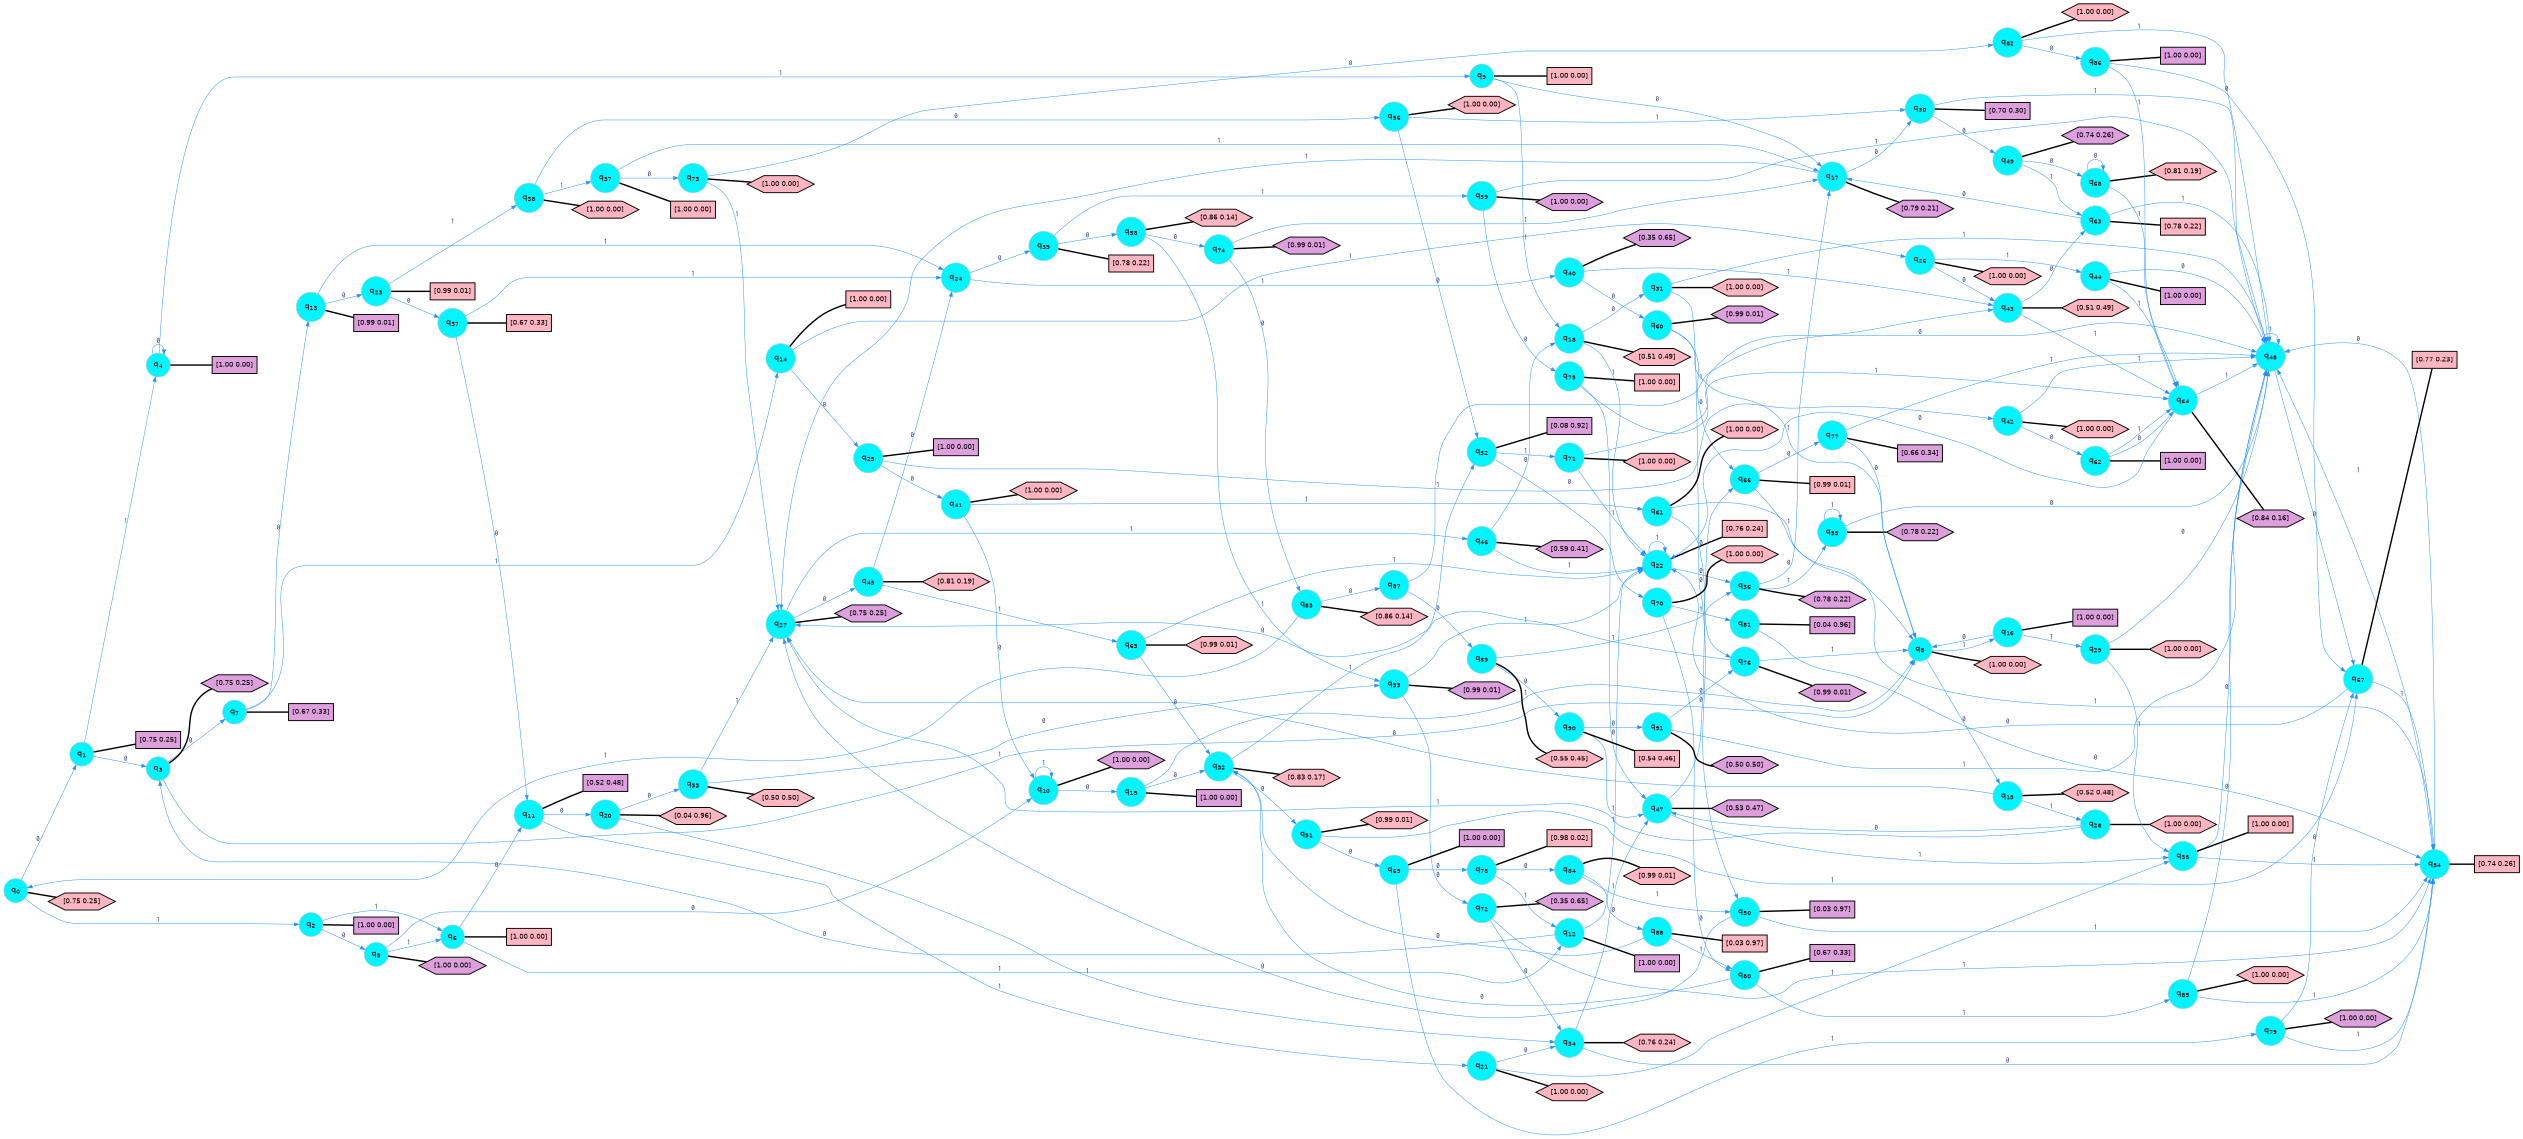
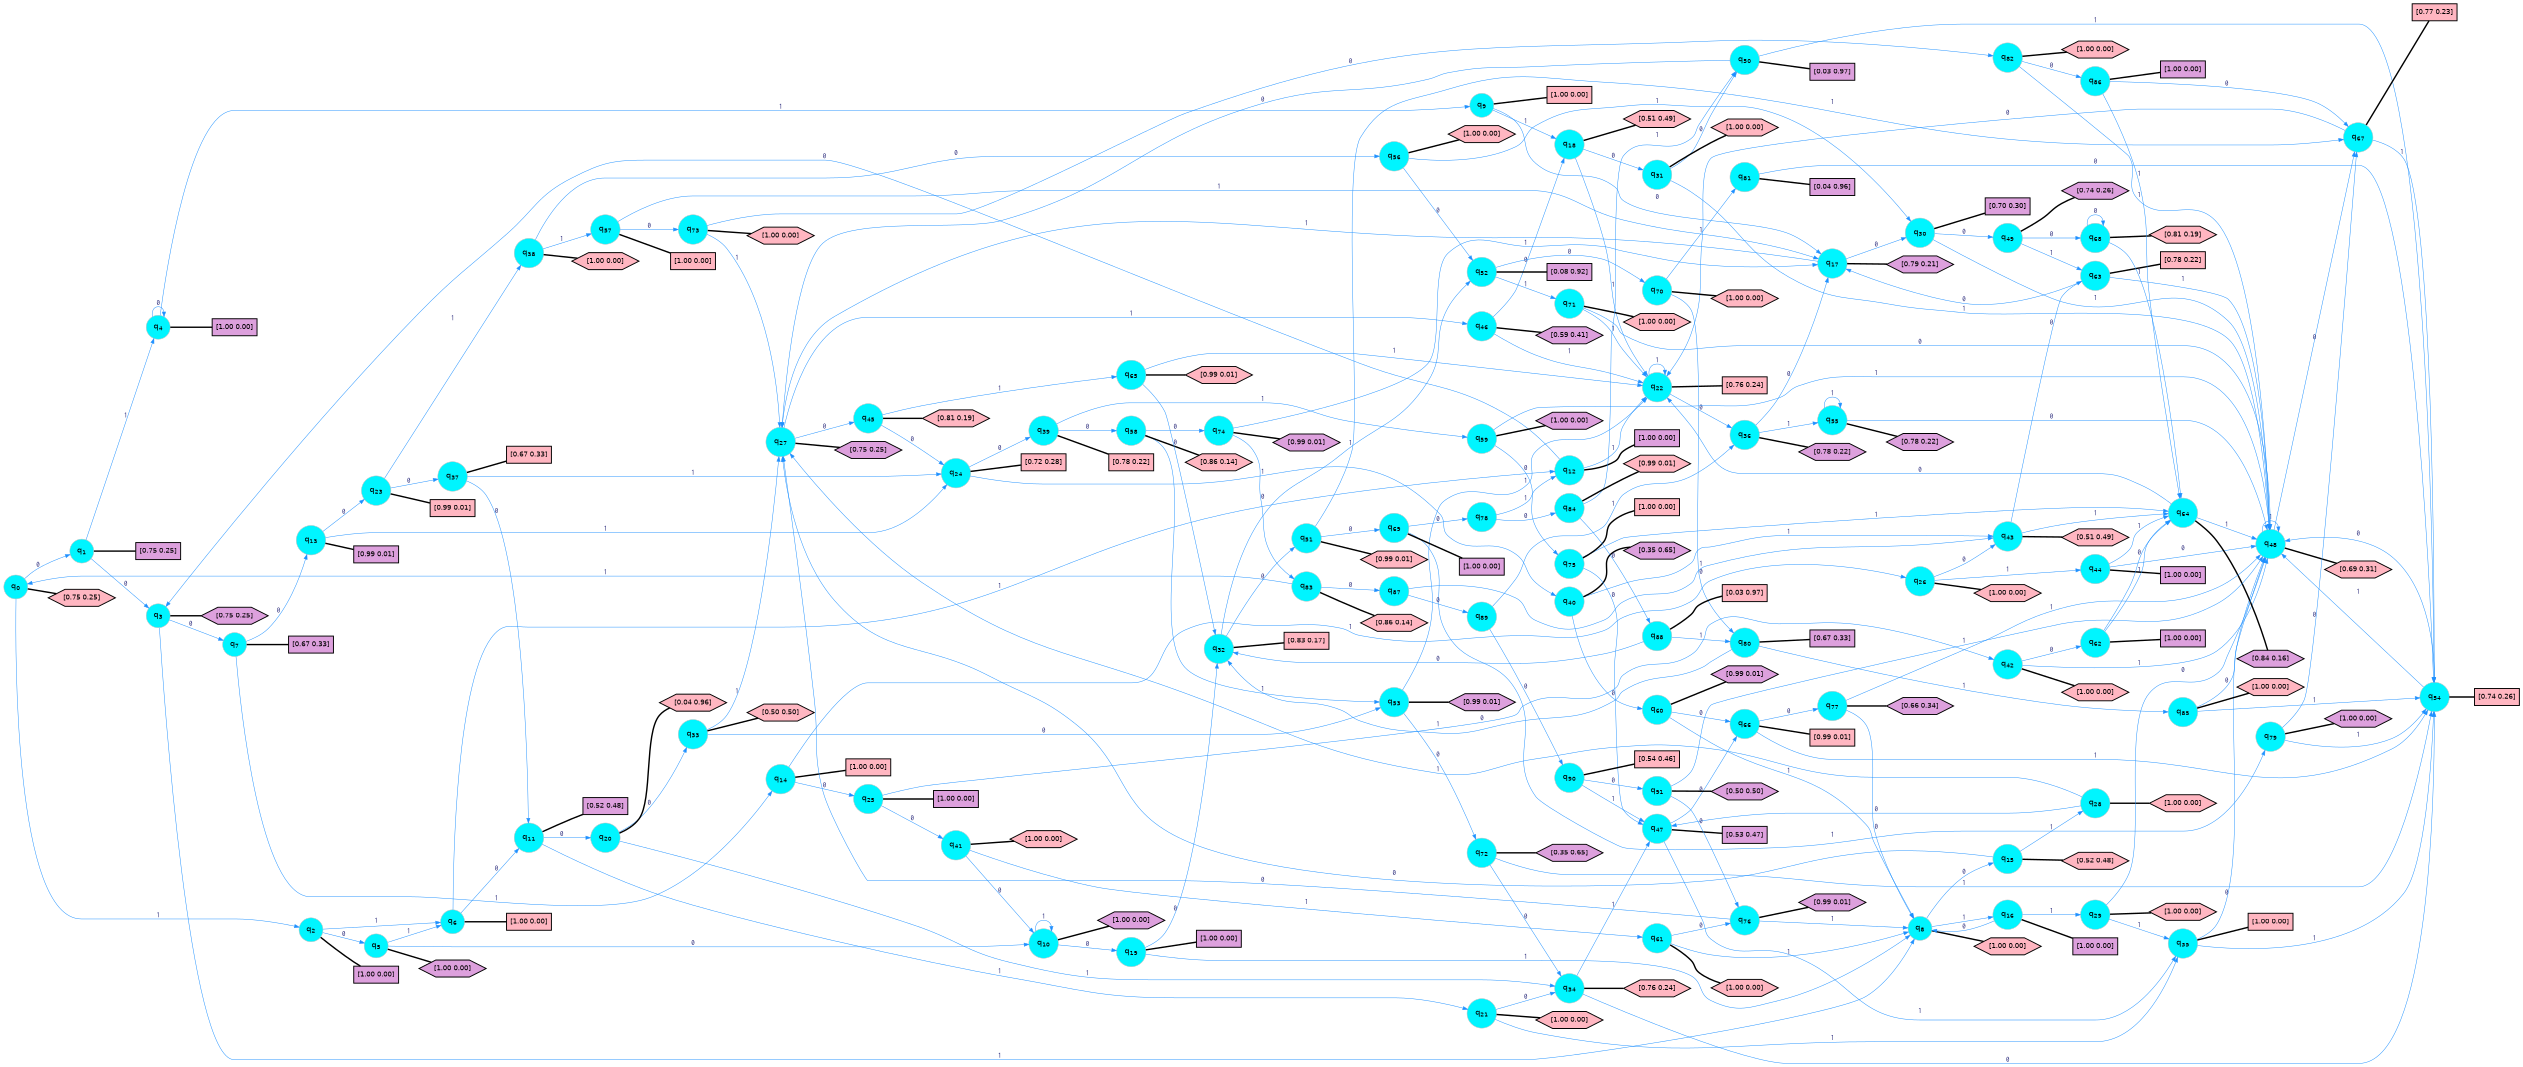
node "[0.66 0.34]": shape box -> hexagon
node "[0.72 0.28]": added
node "[0.69 0.31]": added
node "[0.55 0.45]": removed
node "[0.83 0.17]": shape hexagon -> box
node "[0.53 0.47]": shape hexagon -> box
node "[0.98 0.02]": removed
